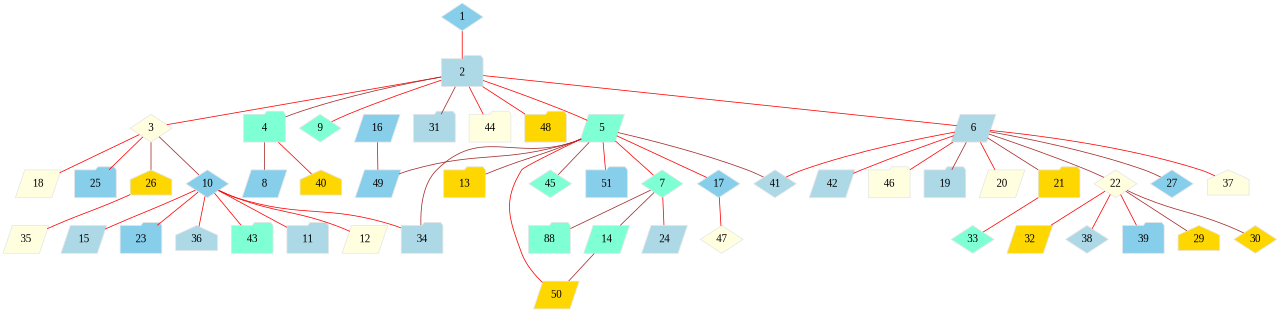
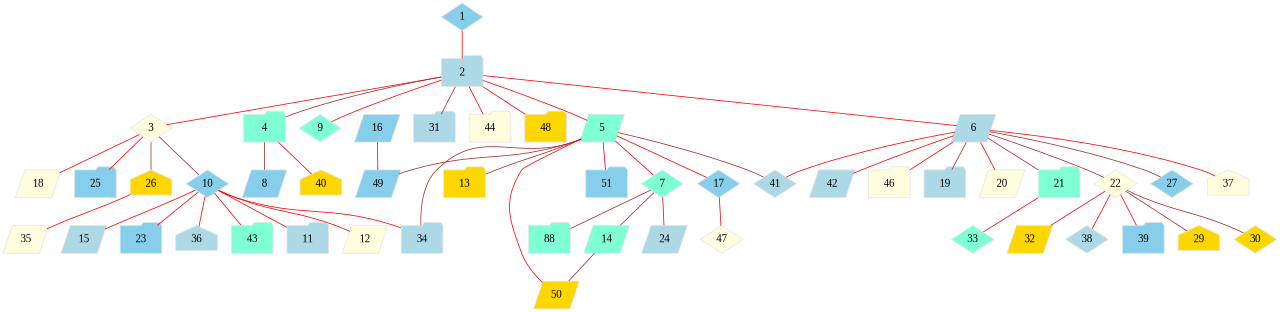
node "45": removed
node "21": fillcolor gold -> aquamarine
